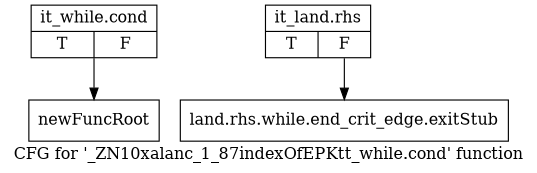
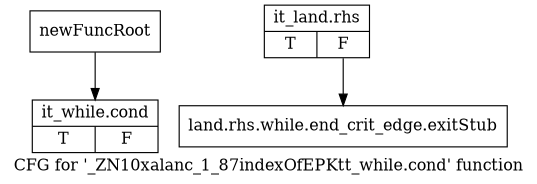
edge "it_while.cond" -> "newFuncRoot": reversed
